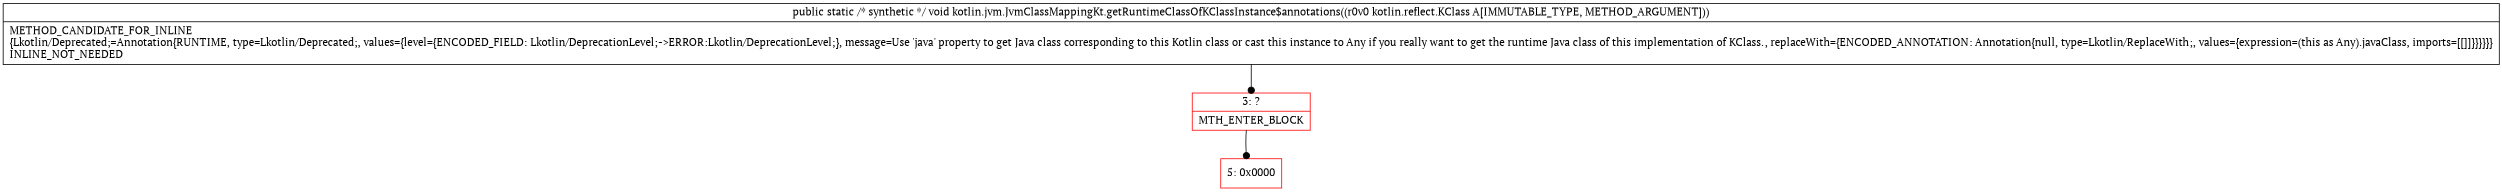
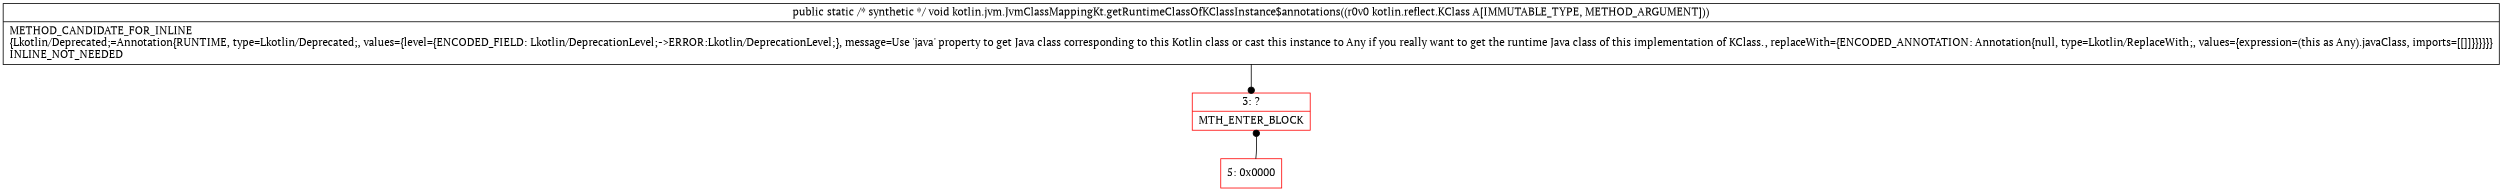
edge "3: ?" -> "5: 0x0000": reversed
